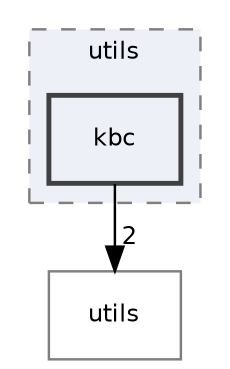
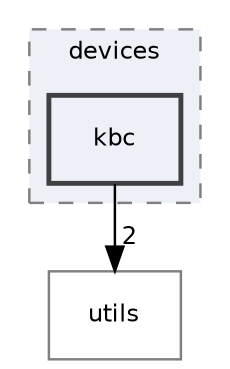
cluster "utils": label "utils" -> "devices"
